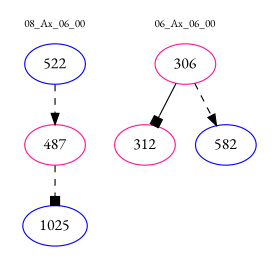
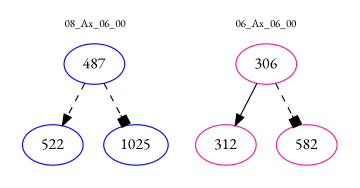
edge "522" -> "487": reversed
edge "306" -> "312": arrowhead box -> normal
edge "306" -> "582": arrowhead normal -> box
node "487": color deeppink -> blue
node "582": color blue -> deeppink
